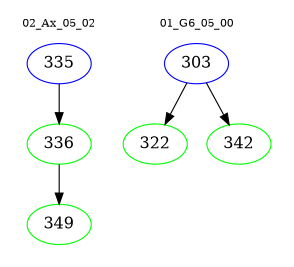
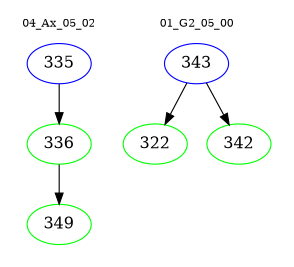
cluster "02_Ax_05_02": label "02_Ax_05_02" -> "04_Ax_05_02"
cluster "01_G6_05_00": label "01_G6_05_00" -> "01_G2_05_00"
node "303": label "303" -> "343"
